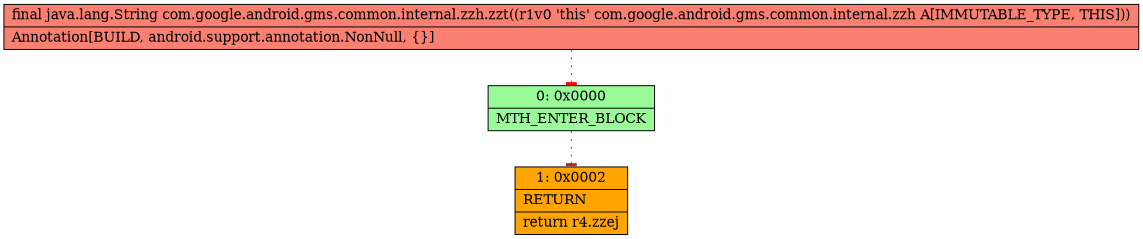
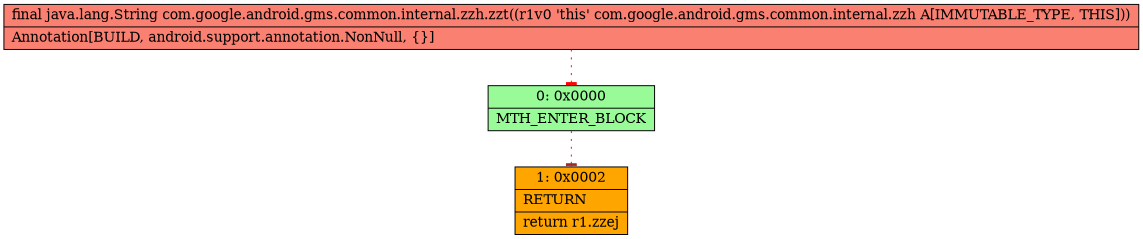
node "1: 0x0002": text "return r4.zzej" -> "return r1.zzej"
